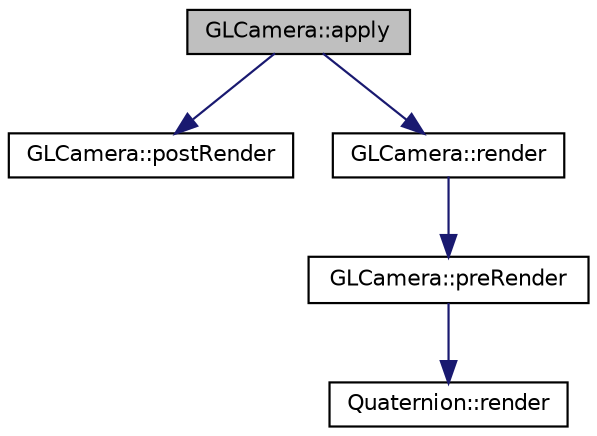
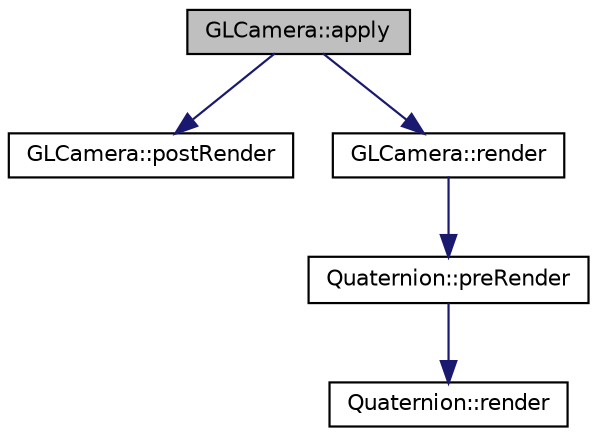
node "GLCamera::preRender": label "GLCamera::preRender" -> "Quaternion::preRender"
